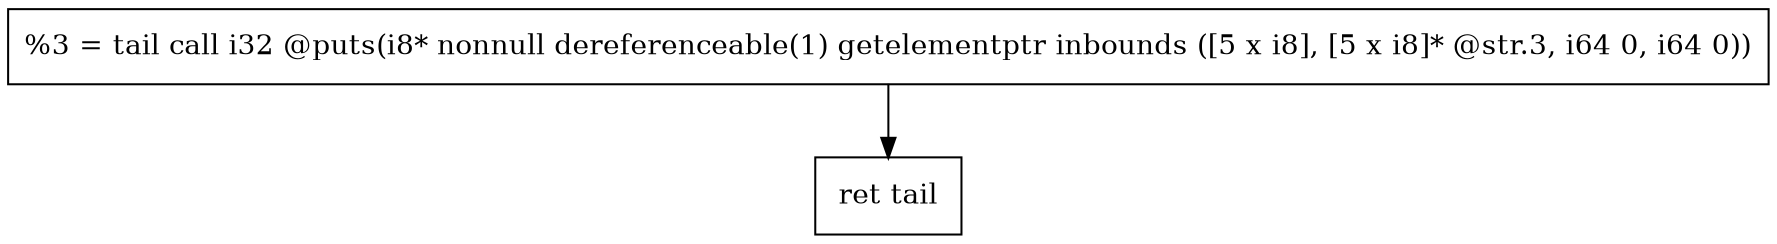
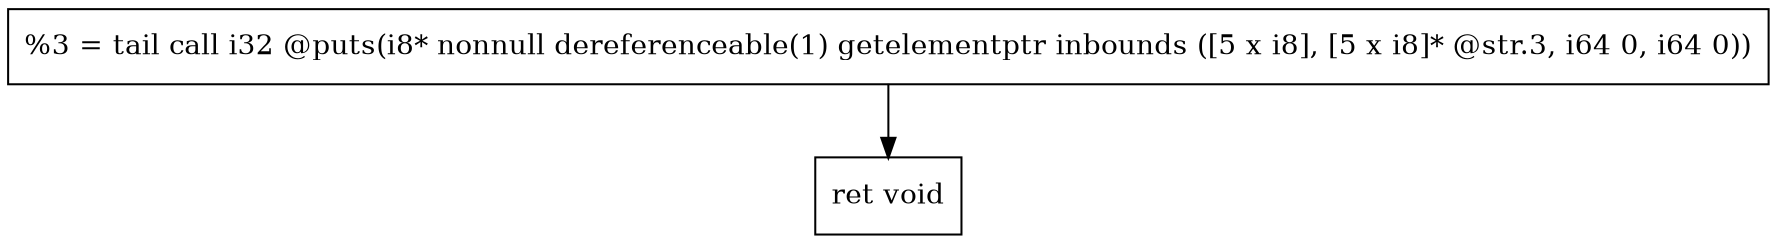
node "ret tail": label "ret tail" -> "ret void"
